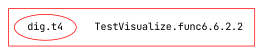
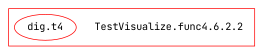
node "TestVisualize.func6.6.2.2": label "TestVisualize.func6.6.2.2" -> "TestVisualize.func4.6.2.2"
